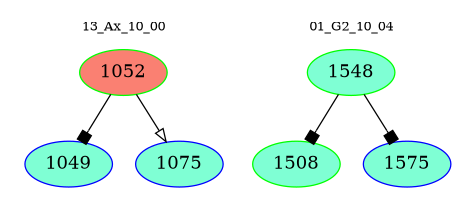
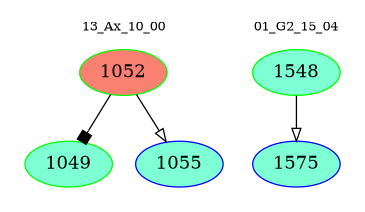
cluster "01_G2_10_04": label "01_G2_10_04" -> "01_G2_15_04"
edge "1548" -> "1575": arrowhead box -> onormal
node "1049": color blue -> green
node "1075": label "1075" -> "1055"
node "1508": removed
